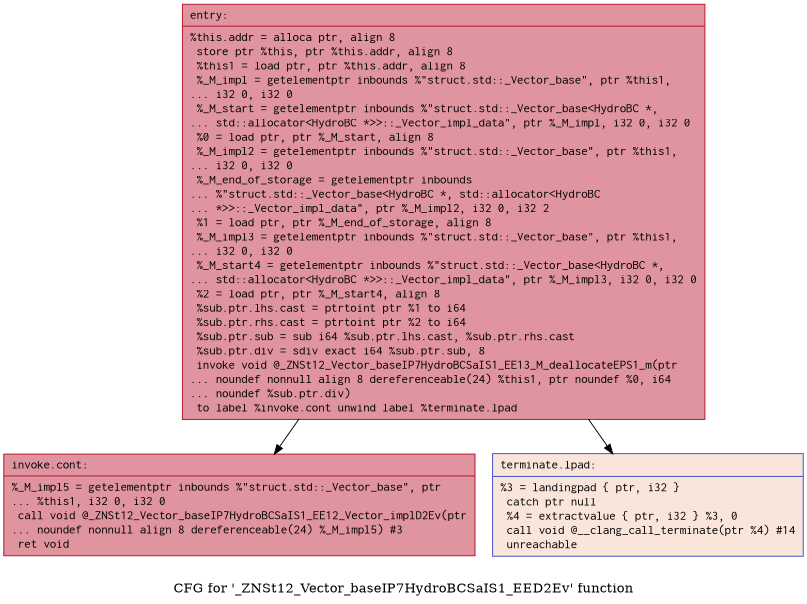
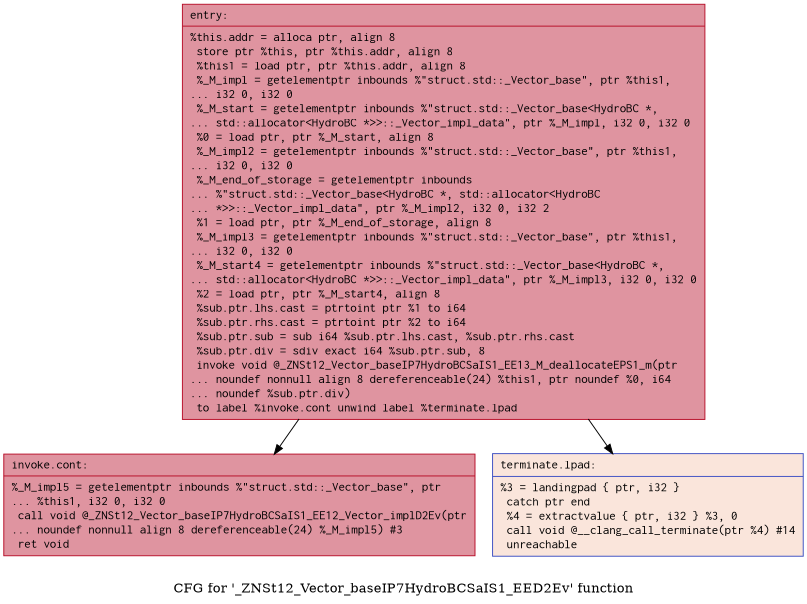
node "terminate.lpad:": text "catch ptr null" -> "catch ptr end"
